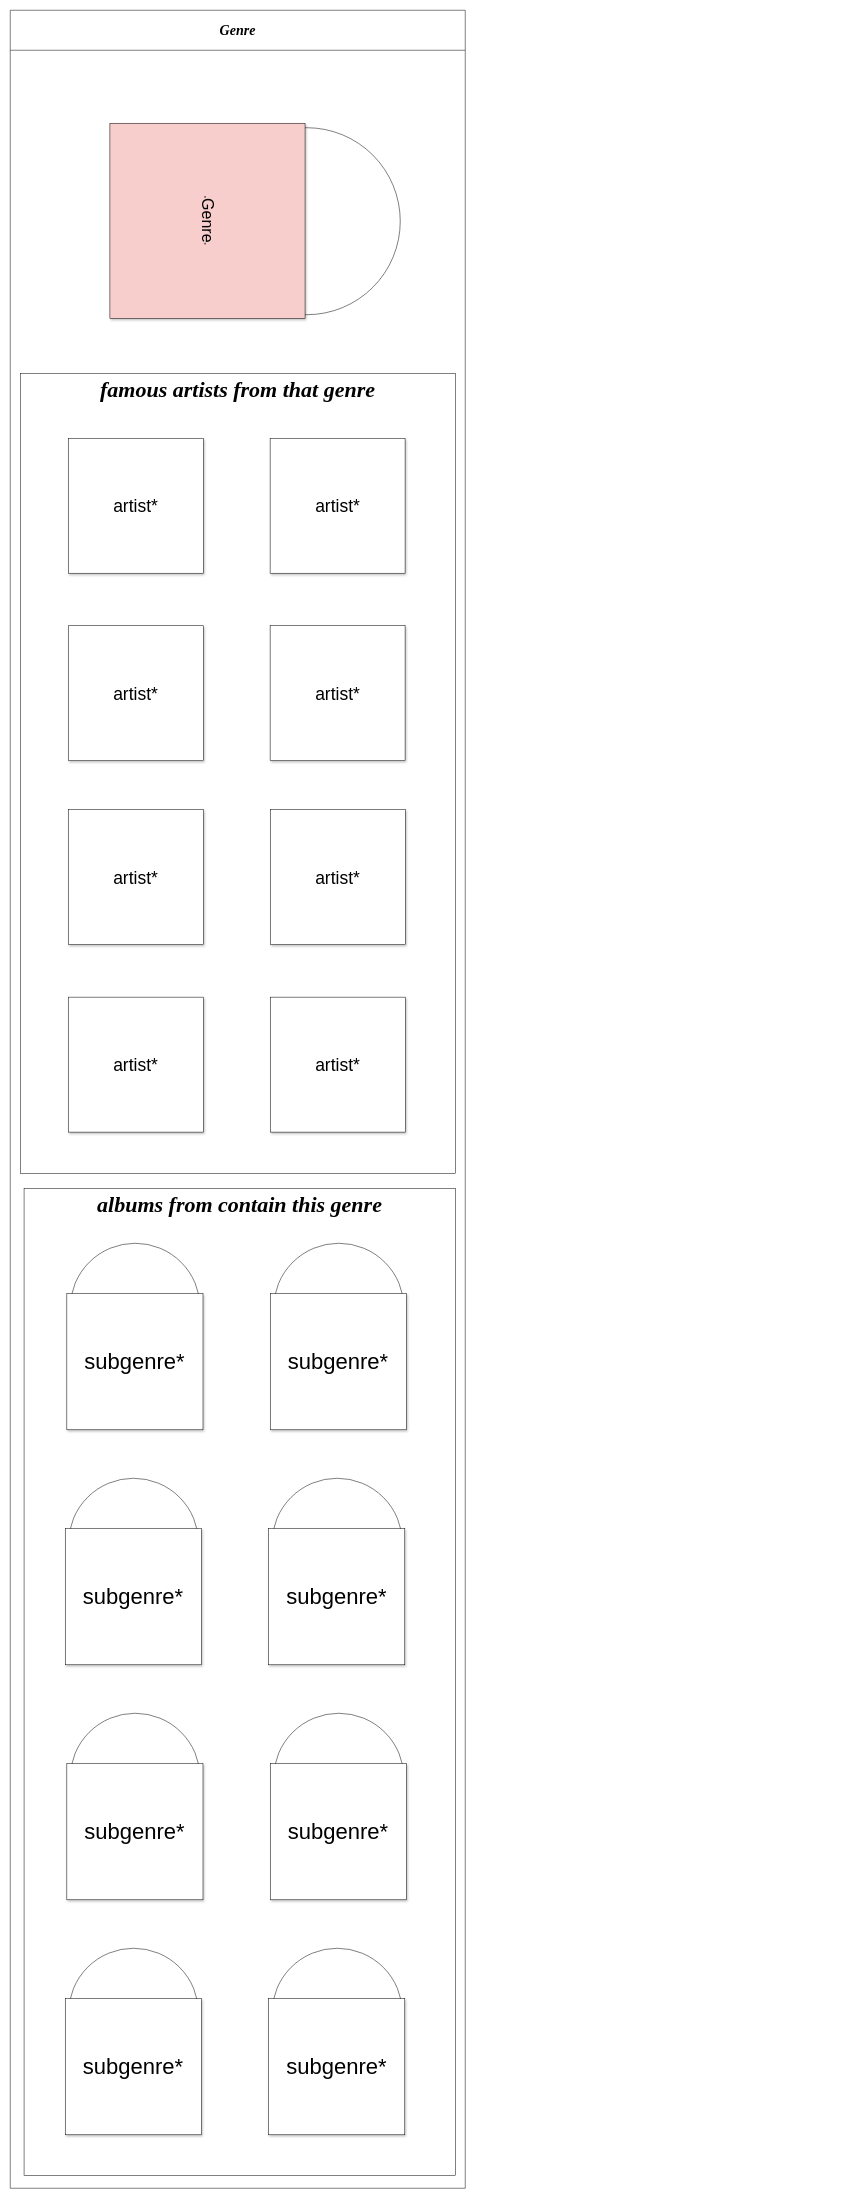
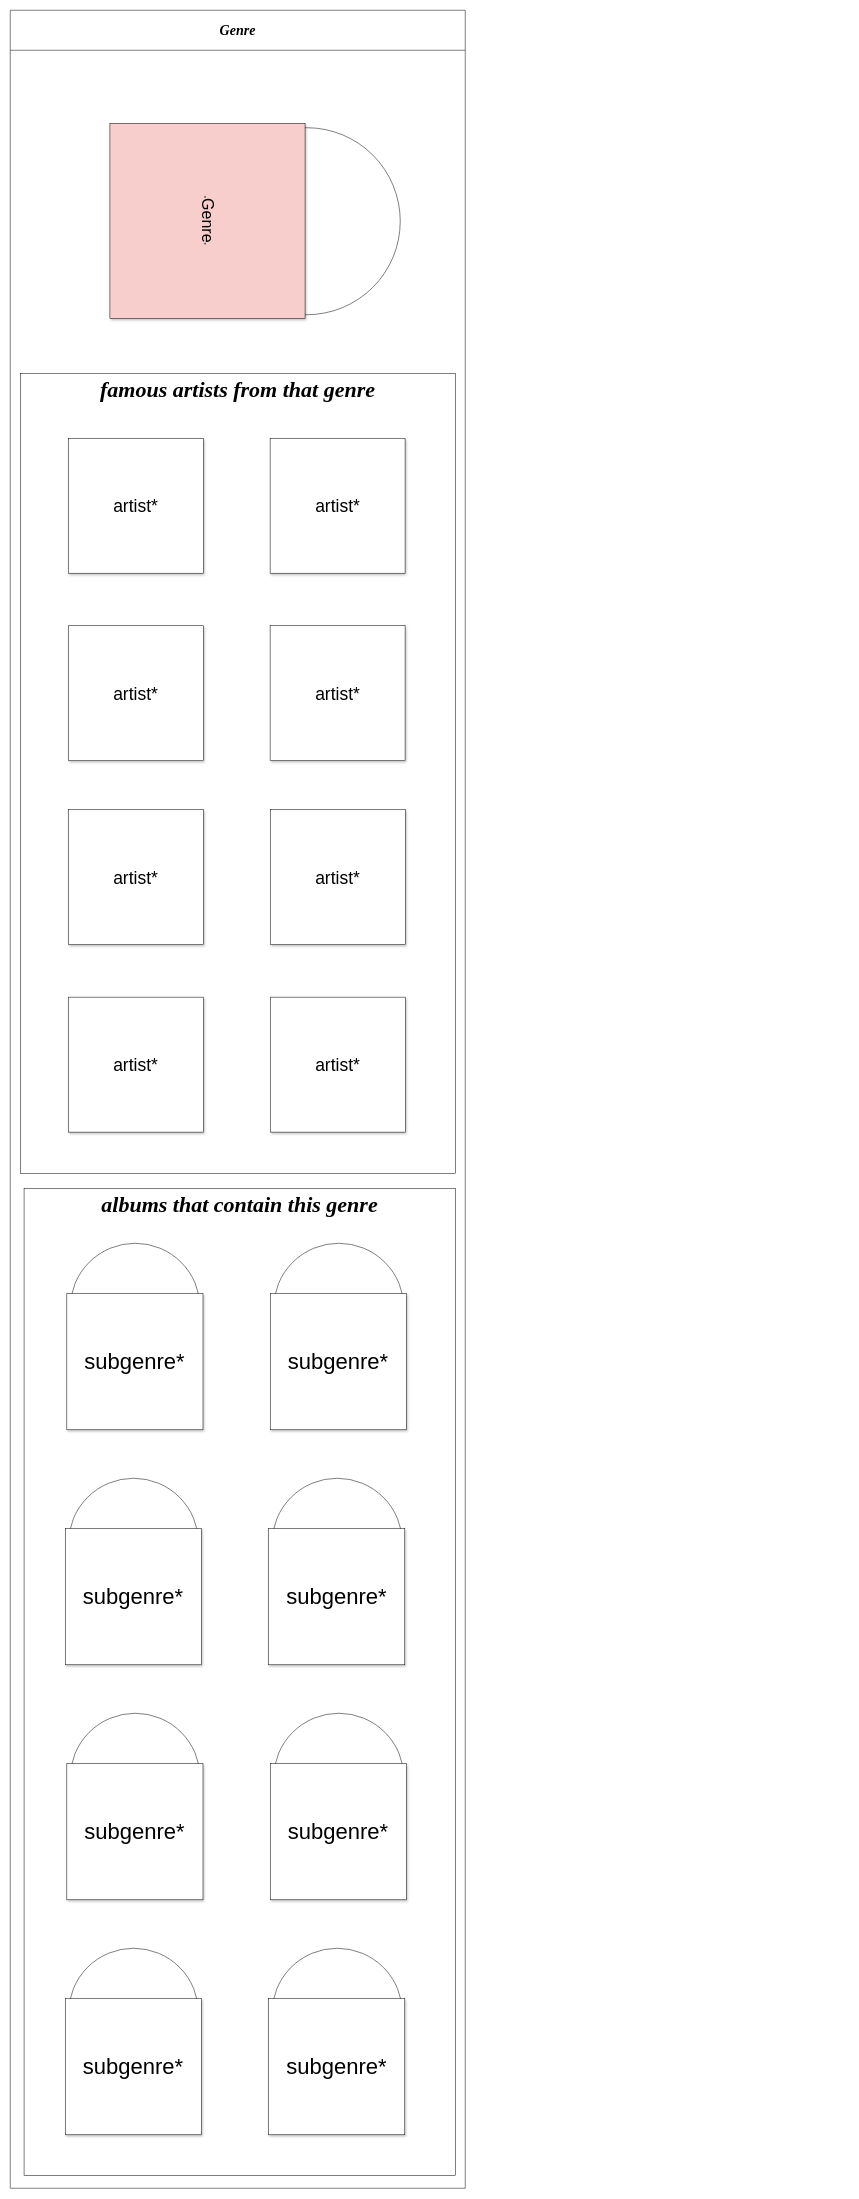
node "albums from contain this genre": label "albums from contain this genre" -> "albums that contain this genre"
